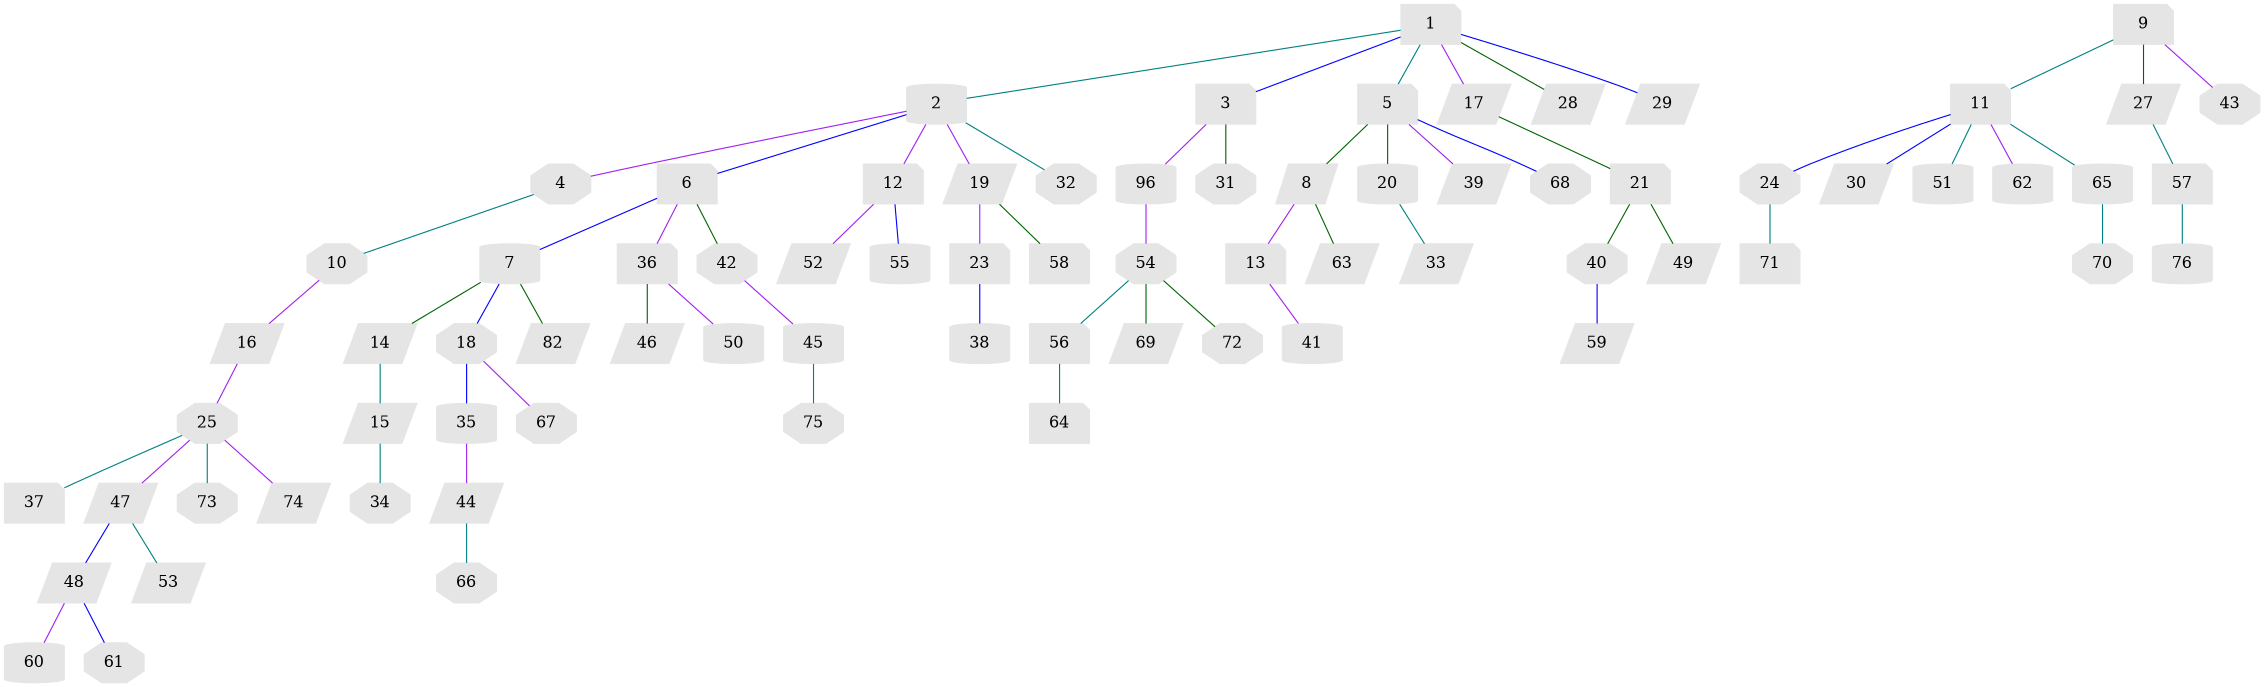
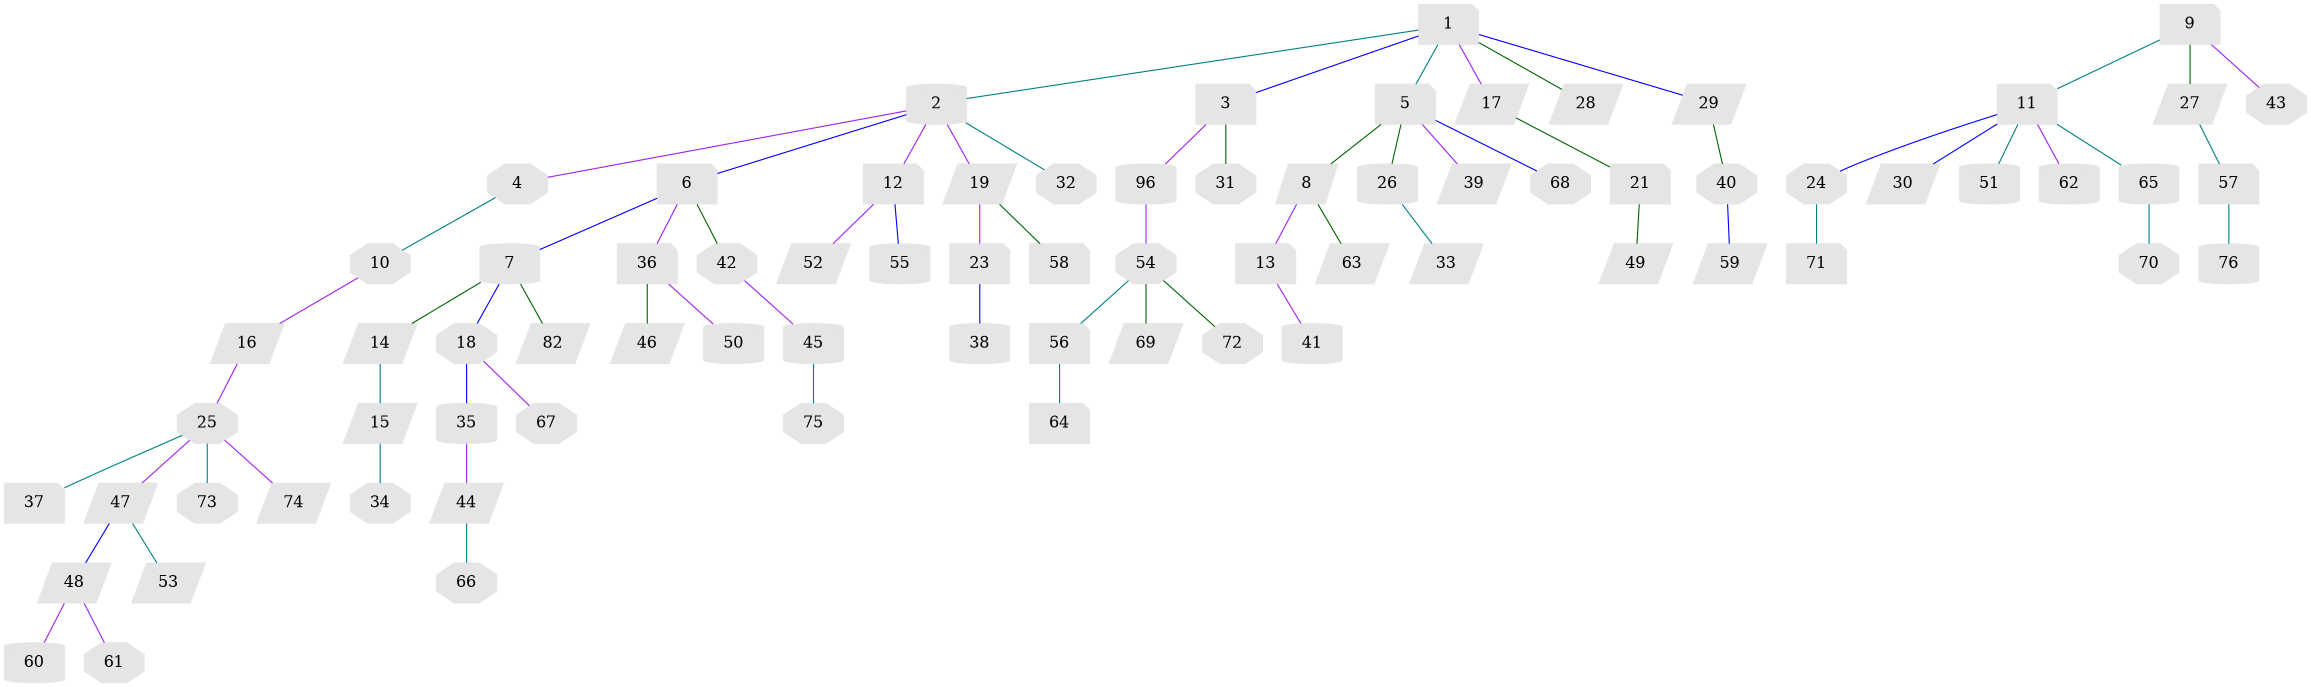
node "20": label "20" -> "26"
edge "21" -- "40": now "29" -- "40"
edge "48" -- "61": color blue -> purple
